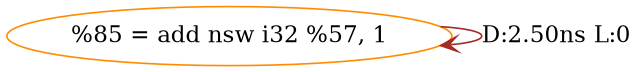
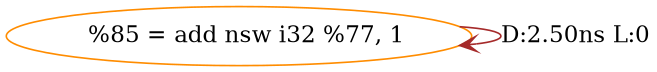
node "%85 = add nsw i32 %57, 1": label "%85 = add nsw i32 %57, 1" -> "%85 = add nsw i32 %77, 1"
